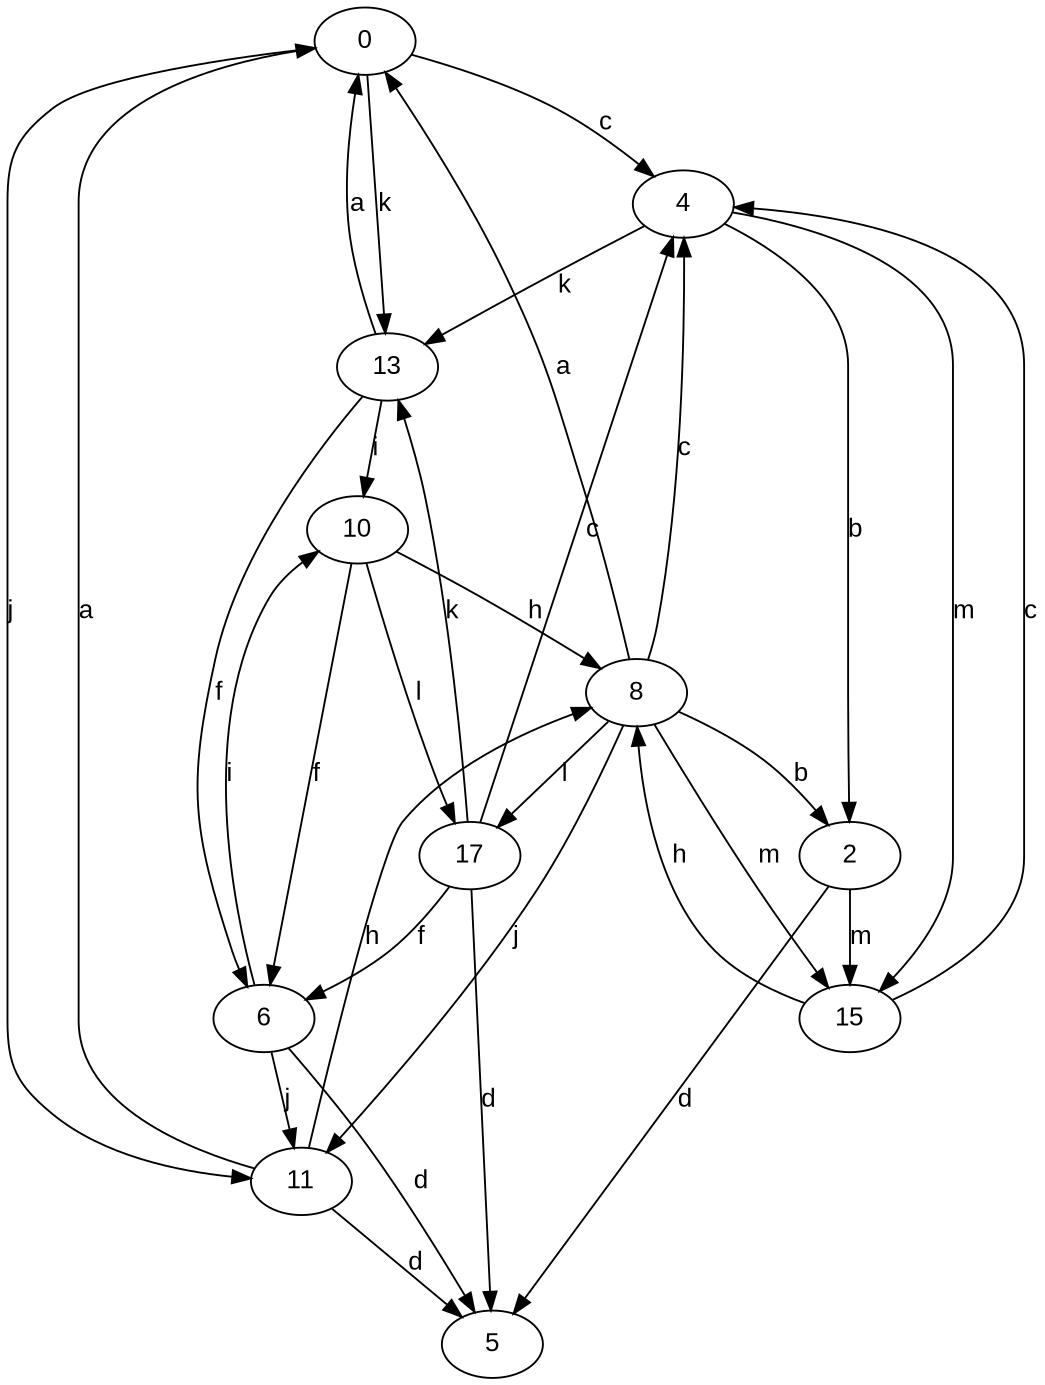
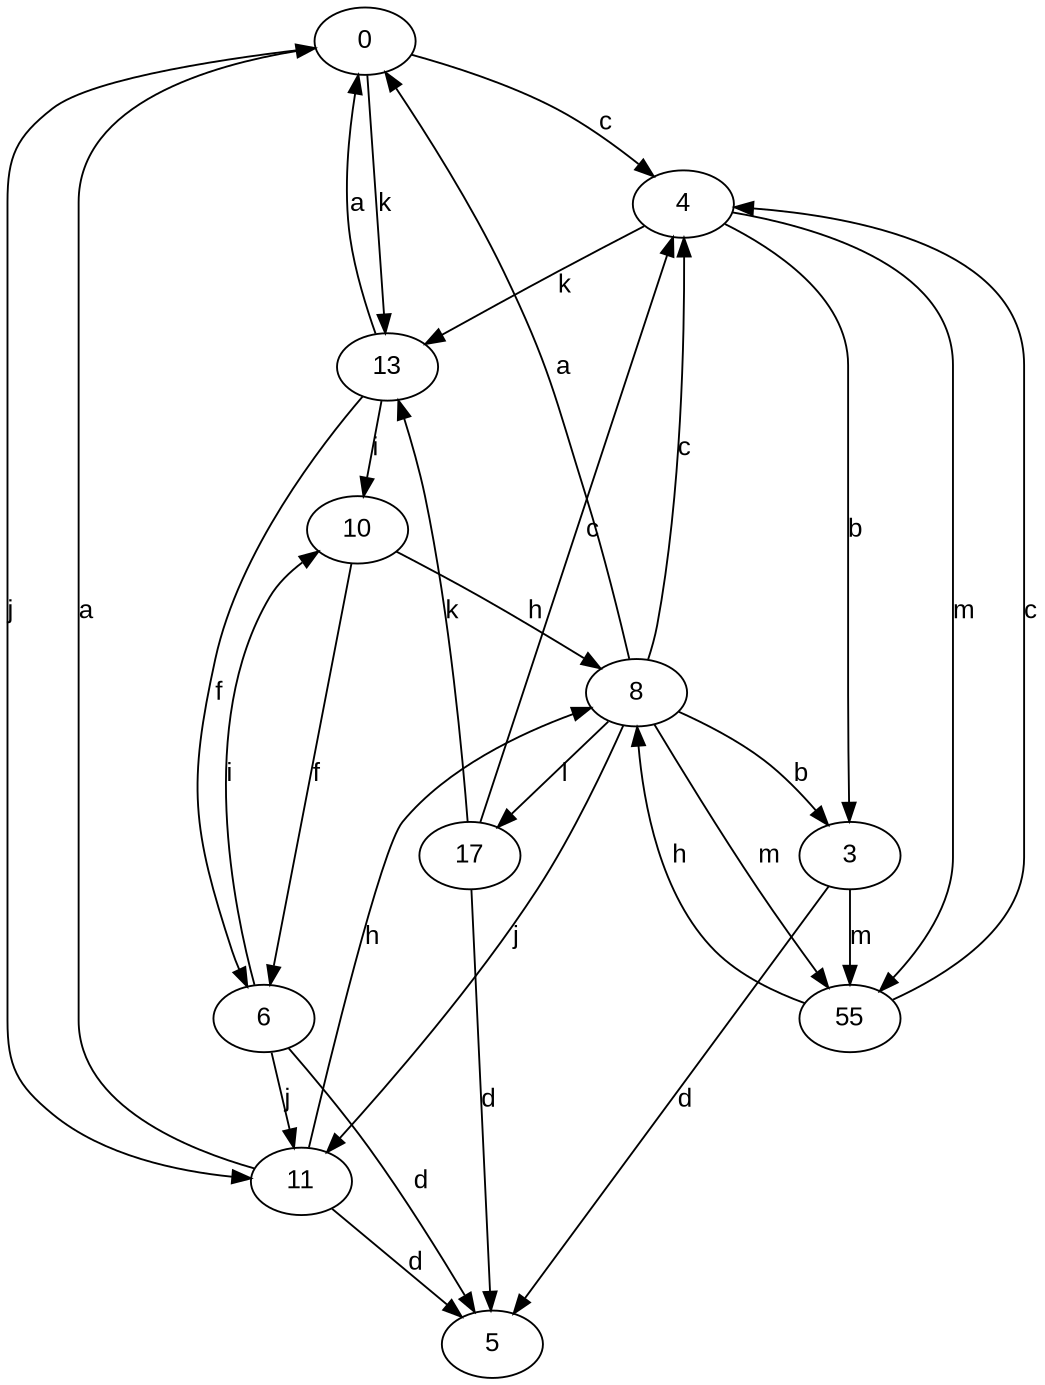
edge "10" -> "17": removed, label "l"
node "2": label "2" -> "3"
edge "17" -> "6": removed, label "f"
node "15": label "15" -> "55"
